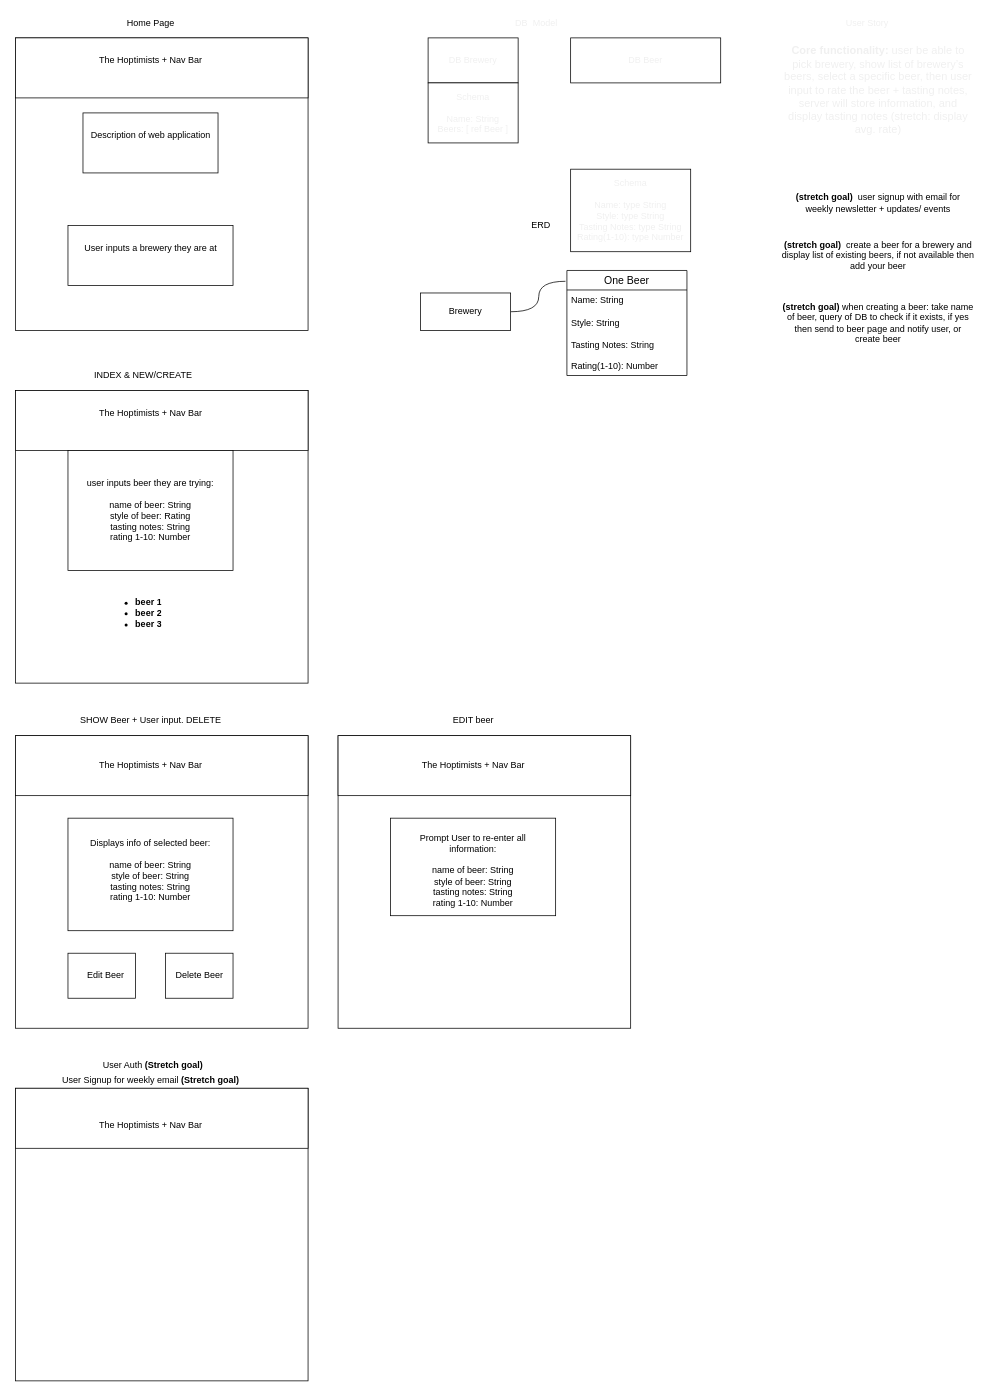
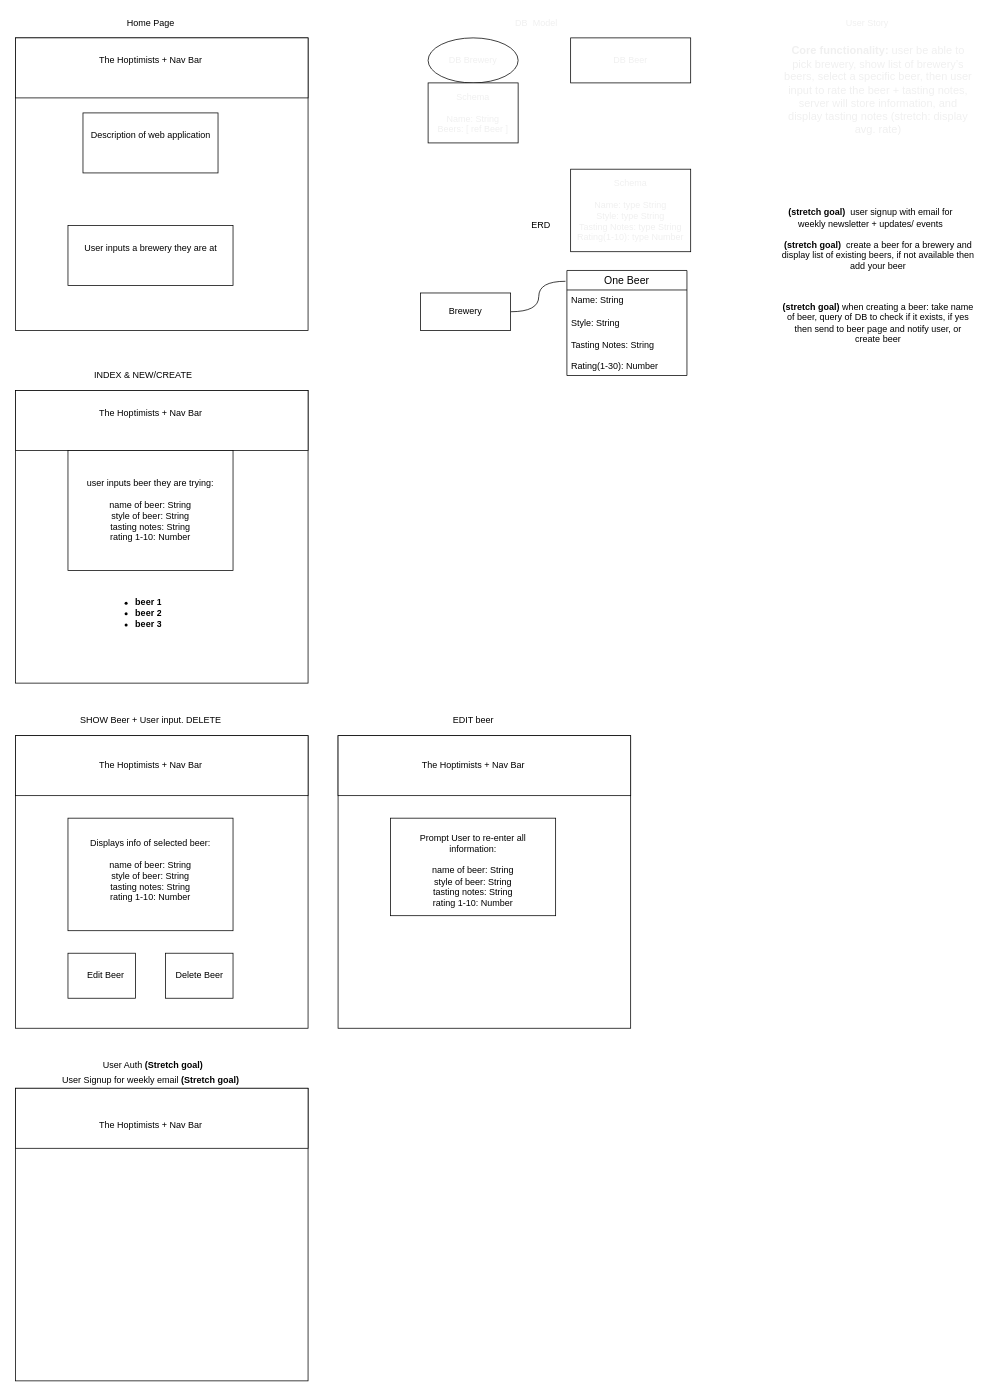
node "DB Brewery": shape rectangle -> ellipse
node "DB Beer": size 150x45 -> 120x45
node "(stretch goal) user signup with email for weekly newsletter + updates/ events": moved (878, 203) -> (870, 218)
node "Tasting Notes: String Rating(1-10): Number": label "Tasting Notes: String Rating(1-10): Number" -> "Tasting Notes: String Rating(1-30): Number"
node "user inputs beer they are trying: name of beer: String style of beer: Rating tasting notes: String rating 1-10: Number": label "user inputs beer they are trying: name of beer: String style of beer: Rating tasting notes: String rating 1-10: Number" -> "user inputs beer they are trying: name of beer: String style of beer: String tasting notes: String rating 1-10: Number"
